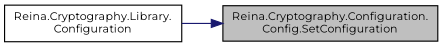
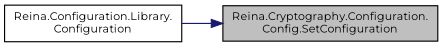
node "Reina.Cryptography.Library. Configuration": label "Reina.Cryptography.Library. Configuration" -> "Reina.Configuration.Library. Configuration"
